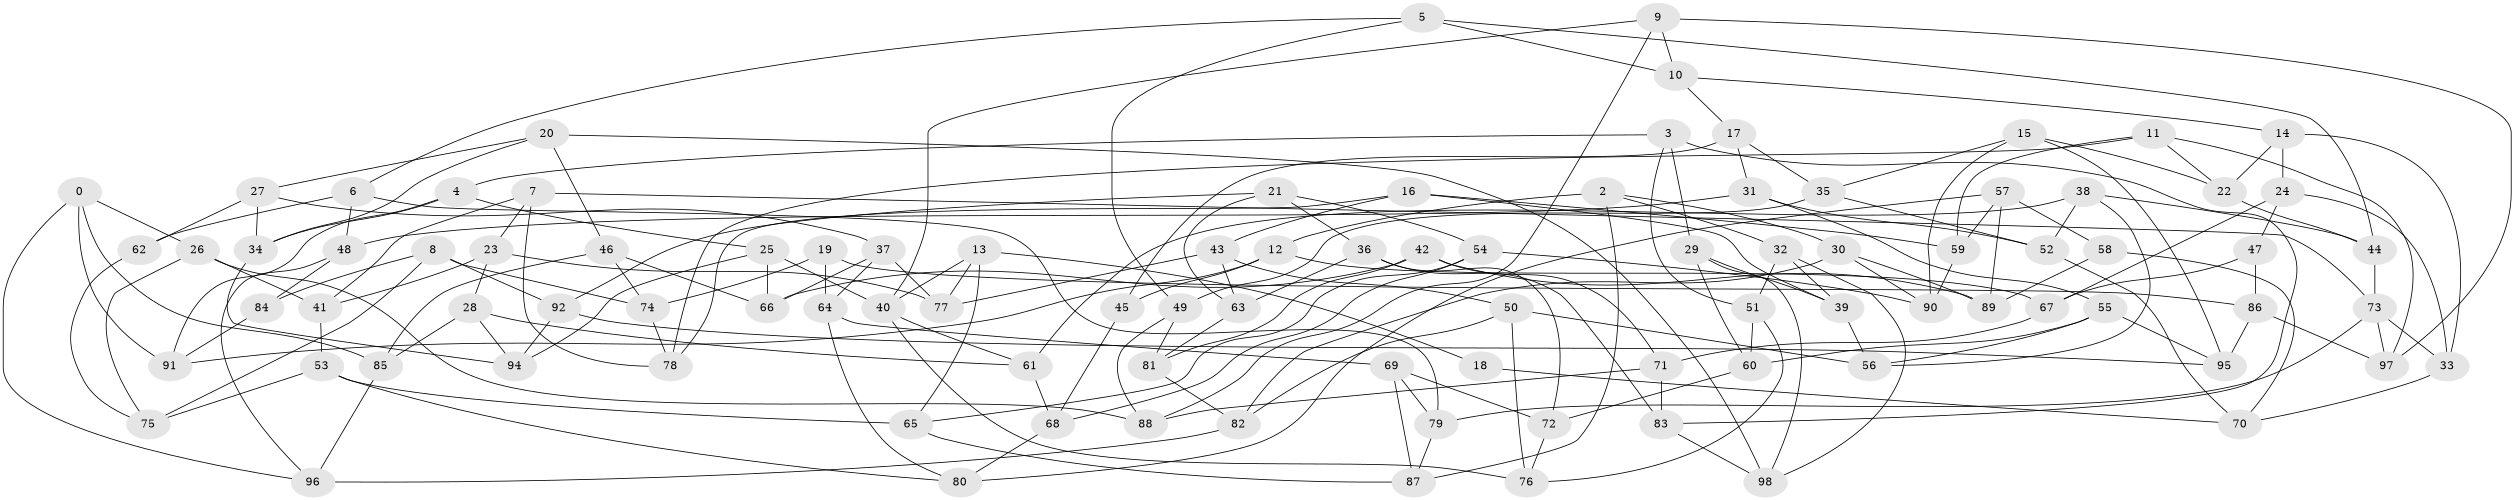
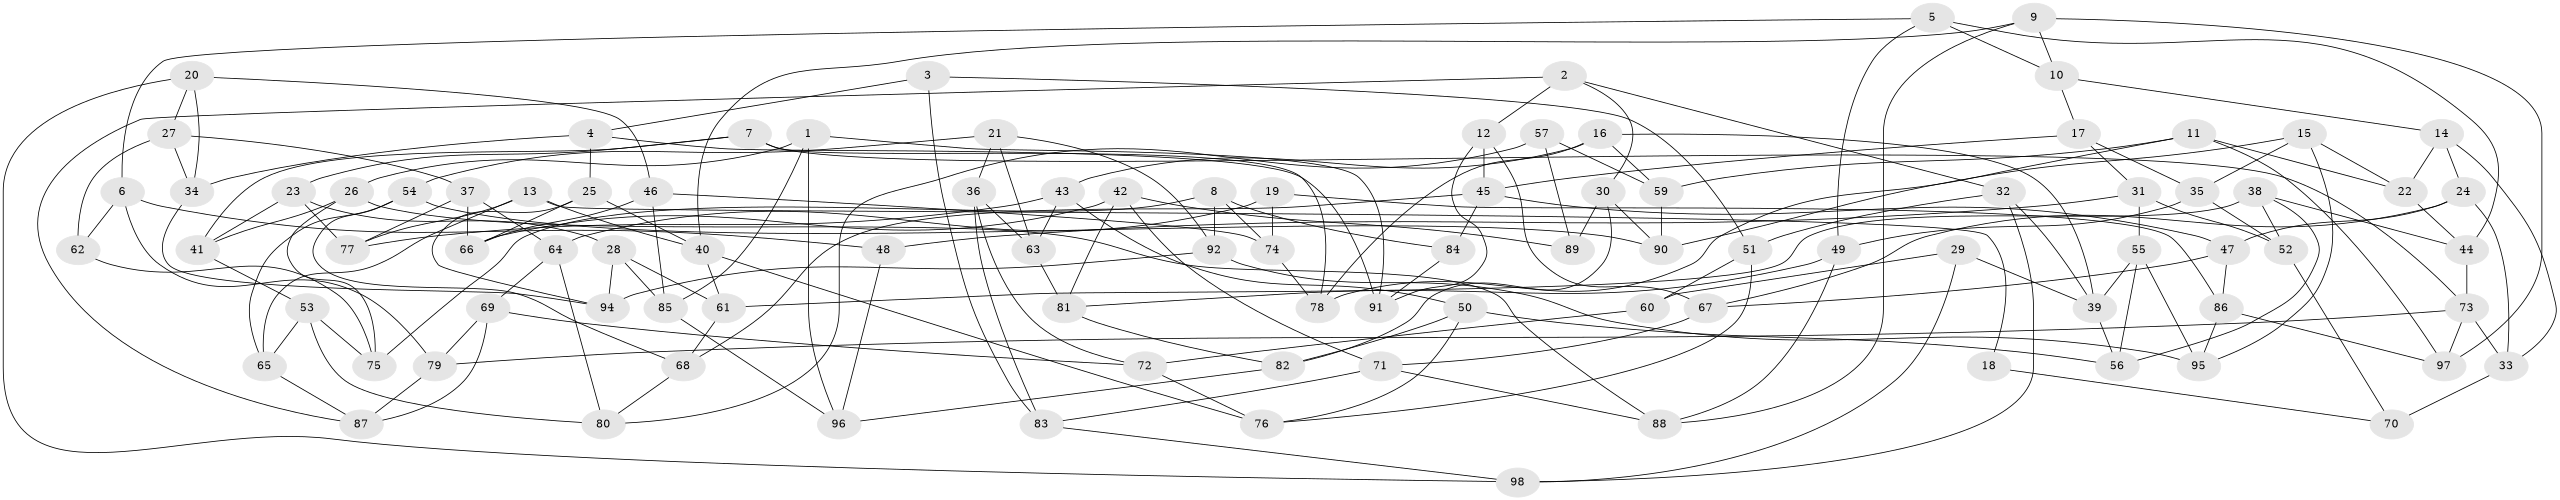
node "0": label "0" -> "1"
edge "3" -- "29": removed
edge "45" -- "47": added
node "58": removed
edge "48" -- "84": now "45" -- "84"
edge "55" -- "60": now "55" -- "39"
